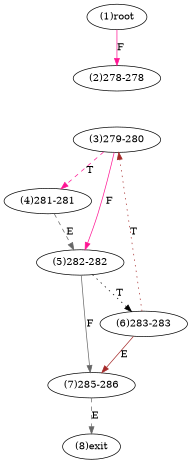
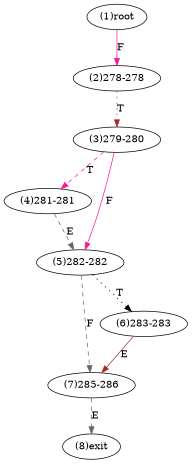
edge "(6)283-283" -> "(3)279-280": now "(2)278-278" -> "(3)279-280"
edge "(5)282-282" -> "(7)285-286": style solid -> dashed
